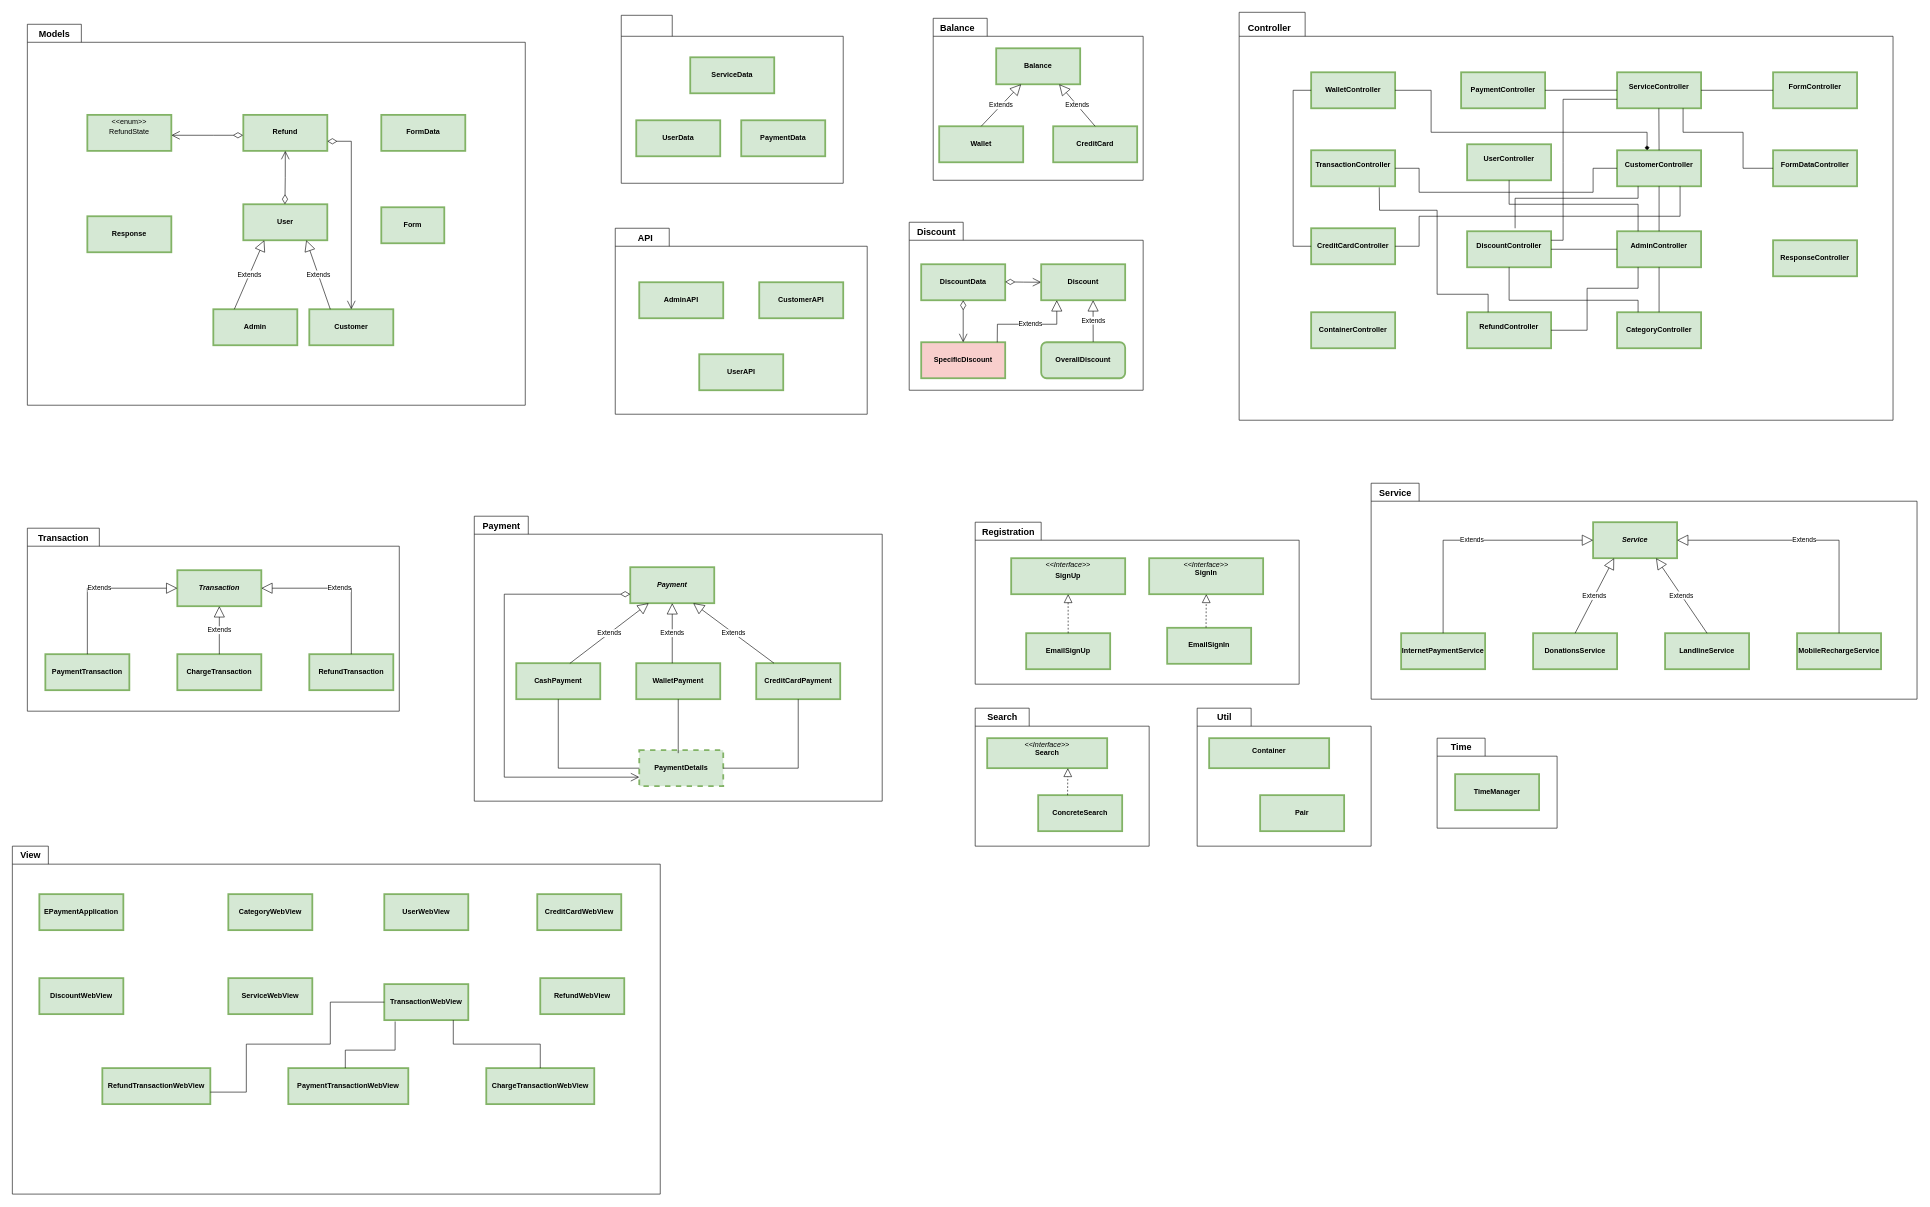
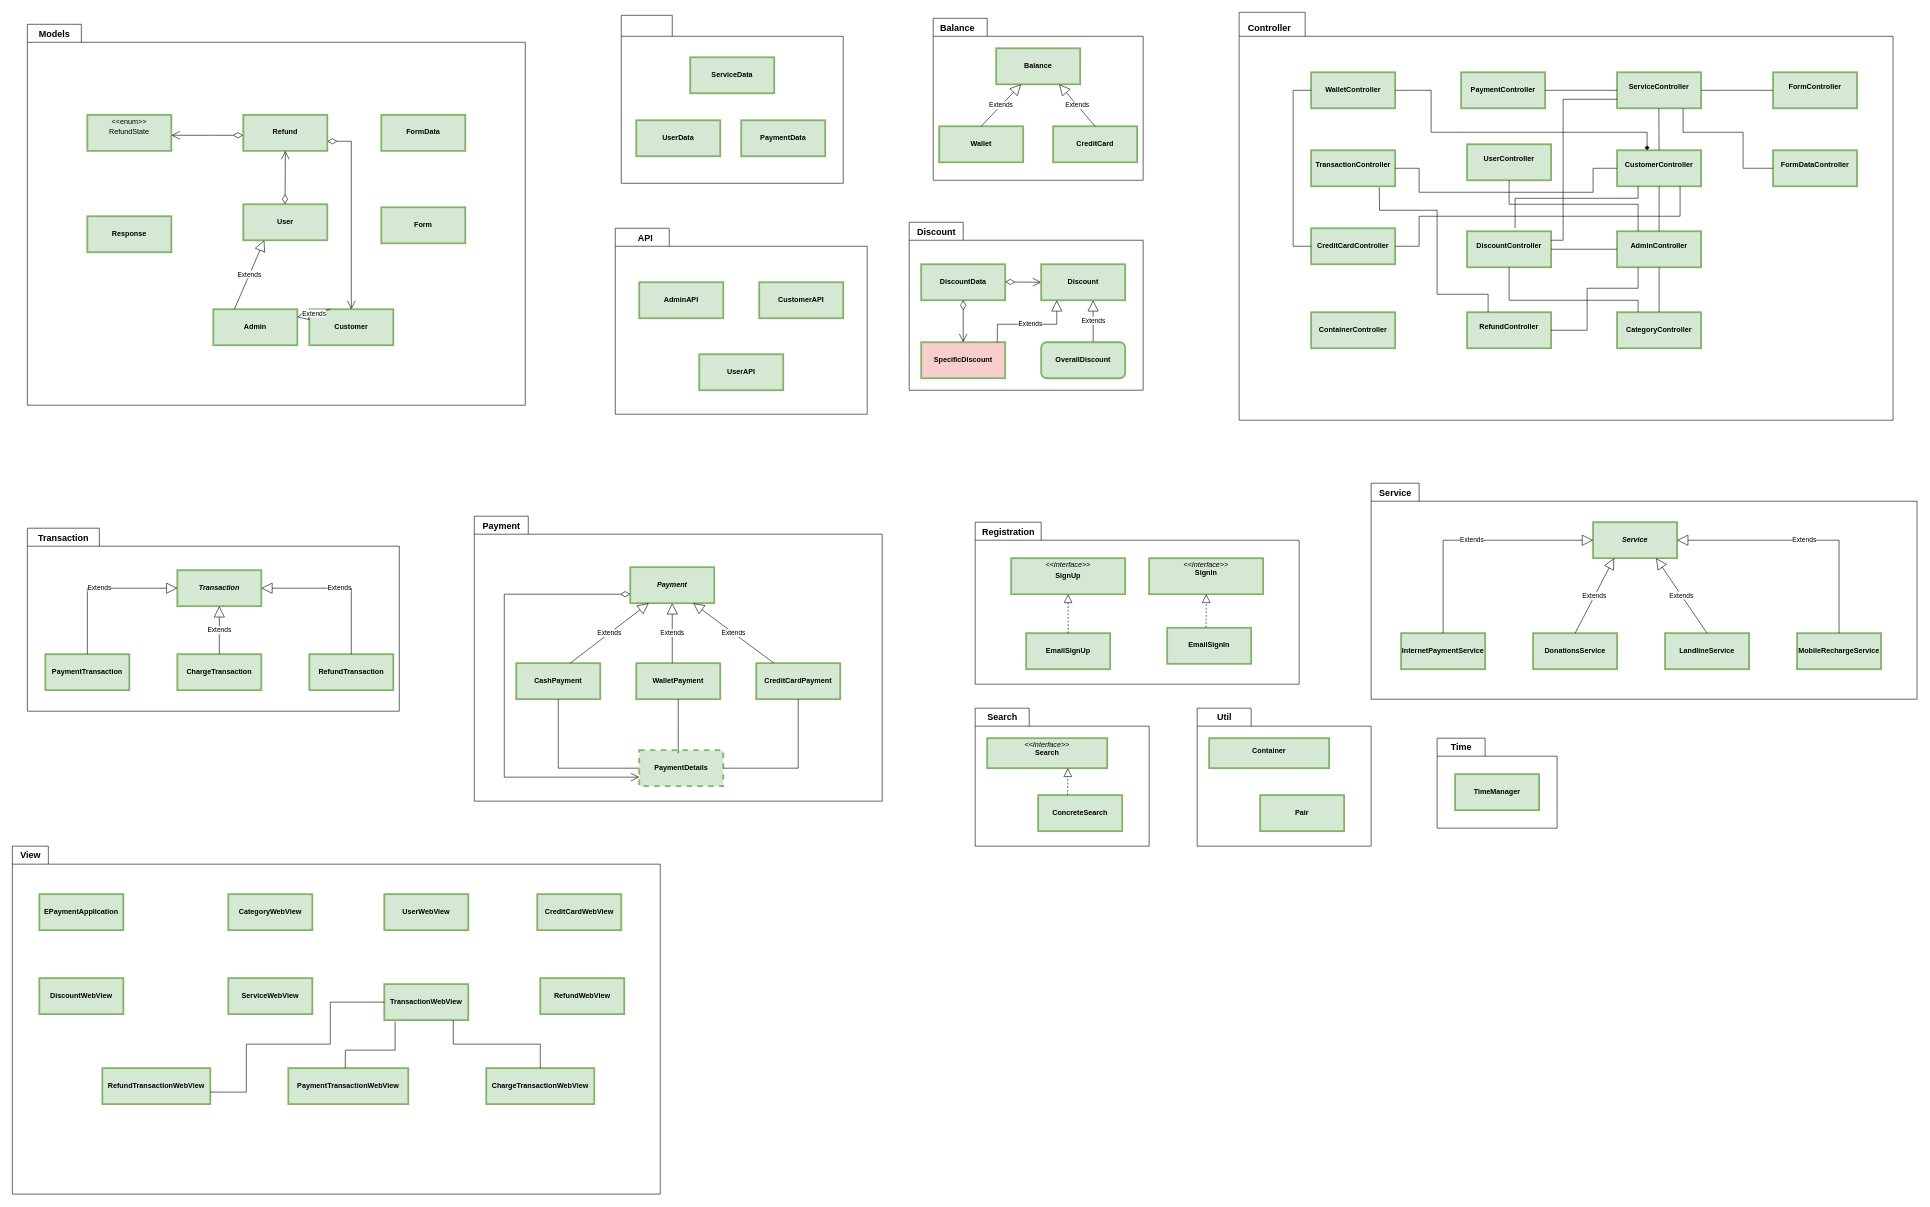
node "Form": size 63x36 -> 84x36
node "ResponseController": removed
edge "Customer" -> "User": now "Customer" -> "Admin"
